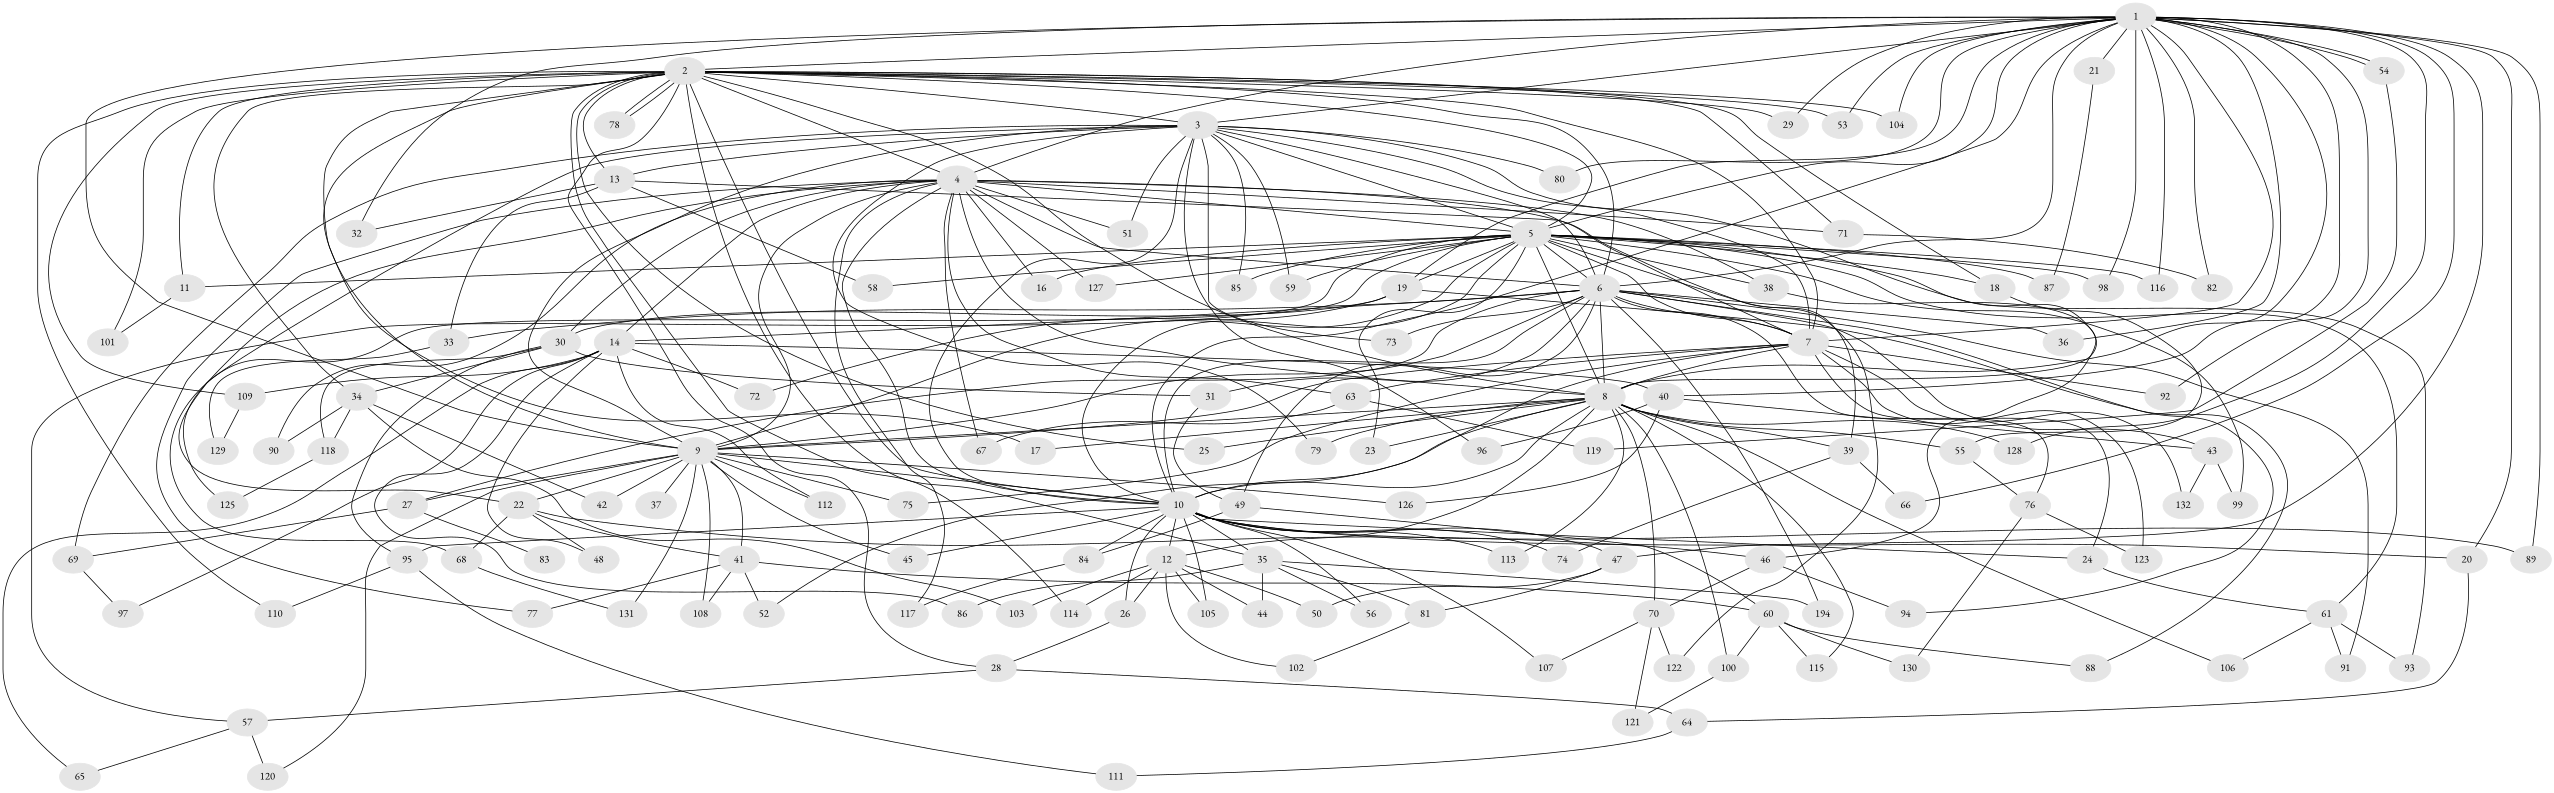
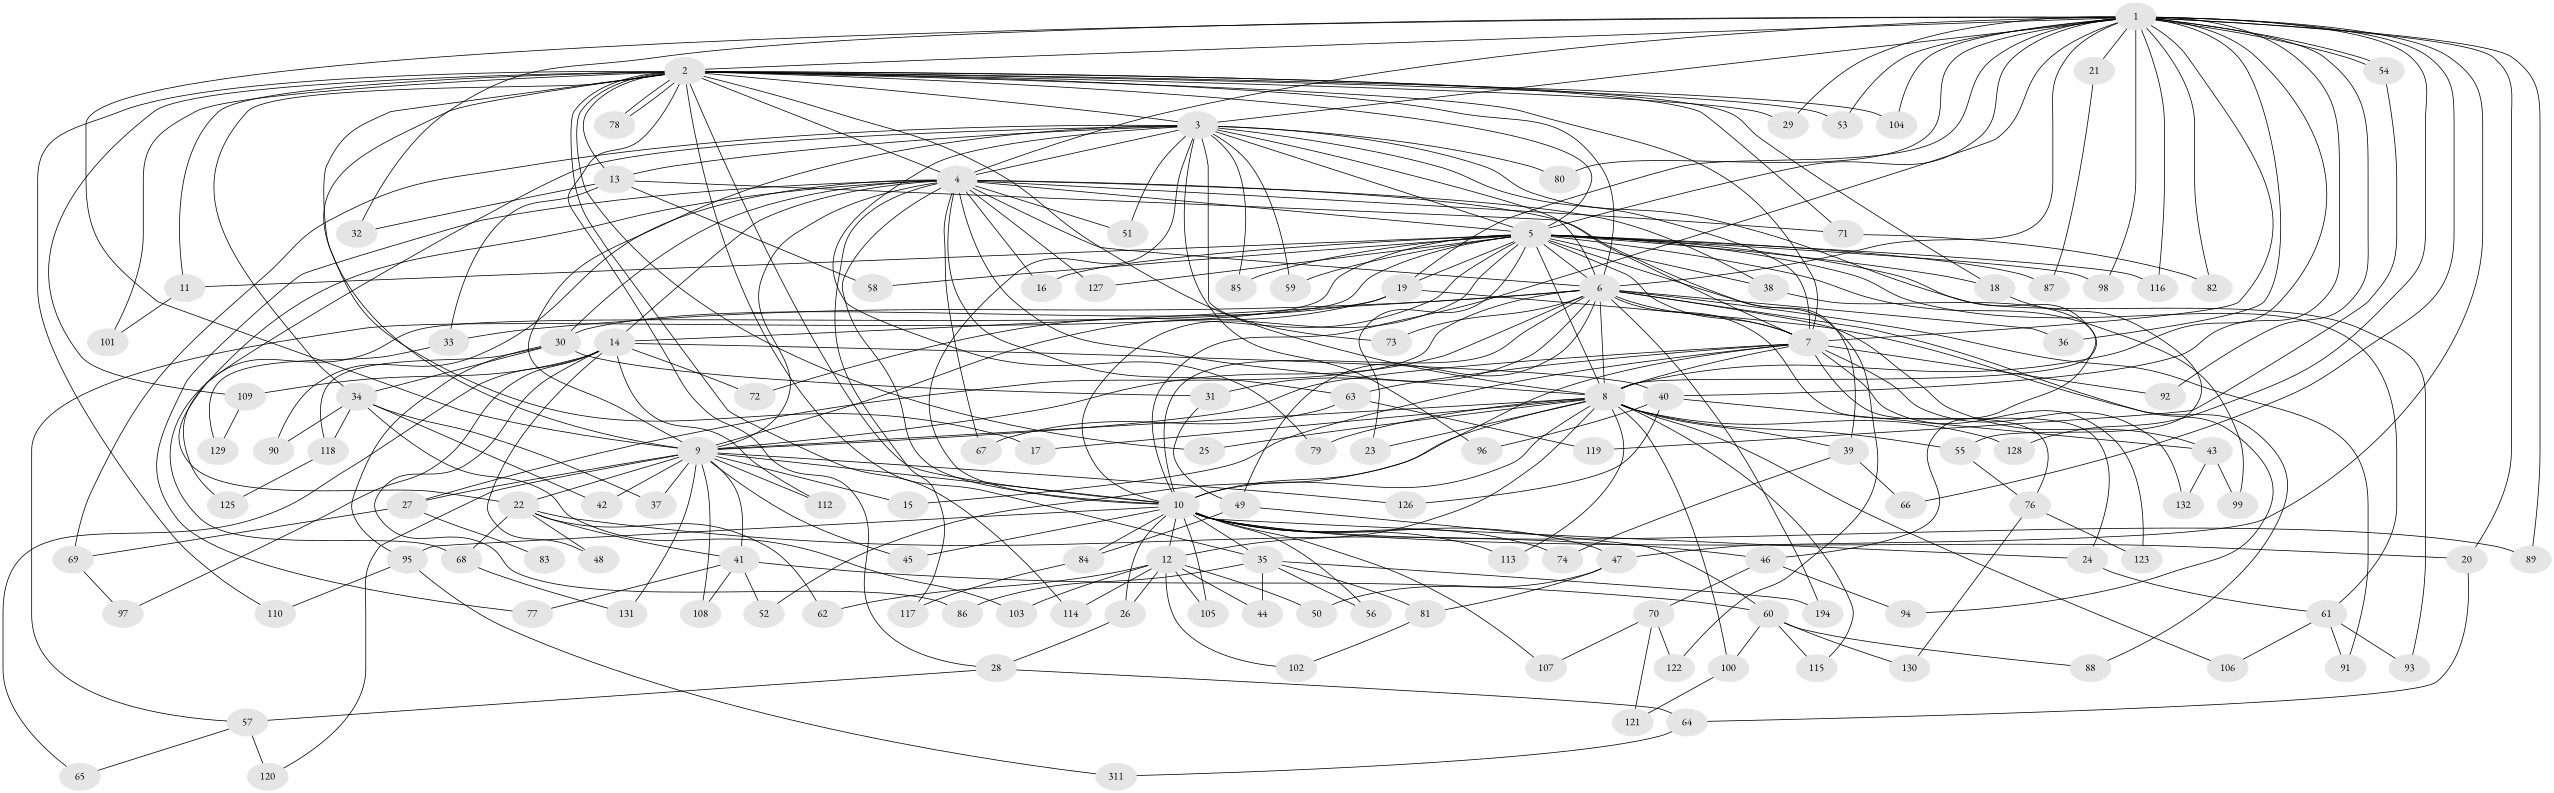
edge "3" -- "4": added
edge "34" -- "37": added
edge "8" -- "70": removed
node "75": label "75" -> "15"
node "62": added
node "111": label "111" -> "311"
